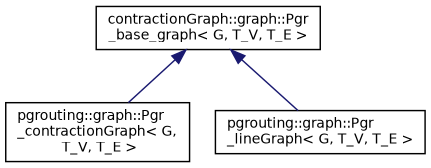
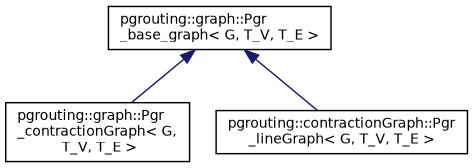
node "contractionGraph::graph::Pgr _base_graph< G, T_V, T_E >": label "contractionGraph::graph::Pgr _base_graph< G, T_V, T_E >" -> "pgrouting::graph::Pgr _base_graph< G, T_V, T_E >"
node "pgrouting::graph::Pgr _lineGraph< G, T_V, T_E >": label "pgrouting::graph::Pgr _lineGraph< G, T_V, T_E >" -> "pgrouting::contractionGraph::Pgr _lineGraph< G, T_V, T_E >"
